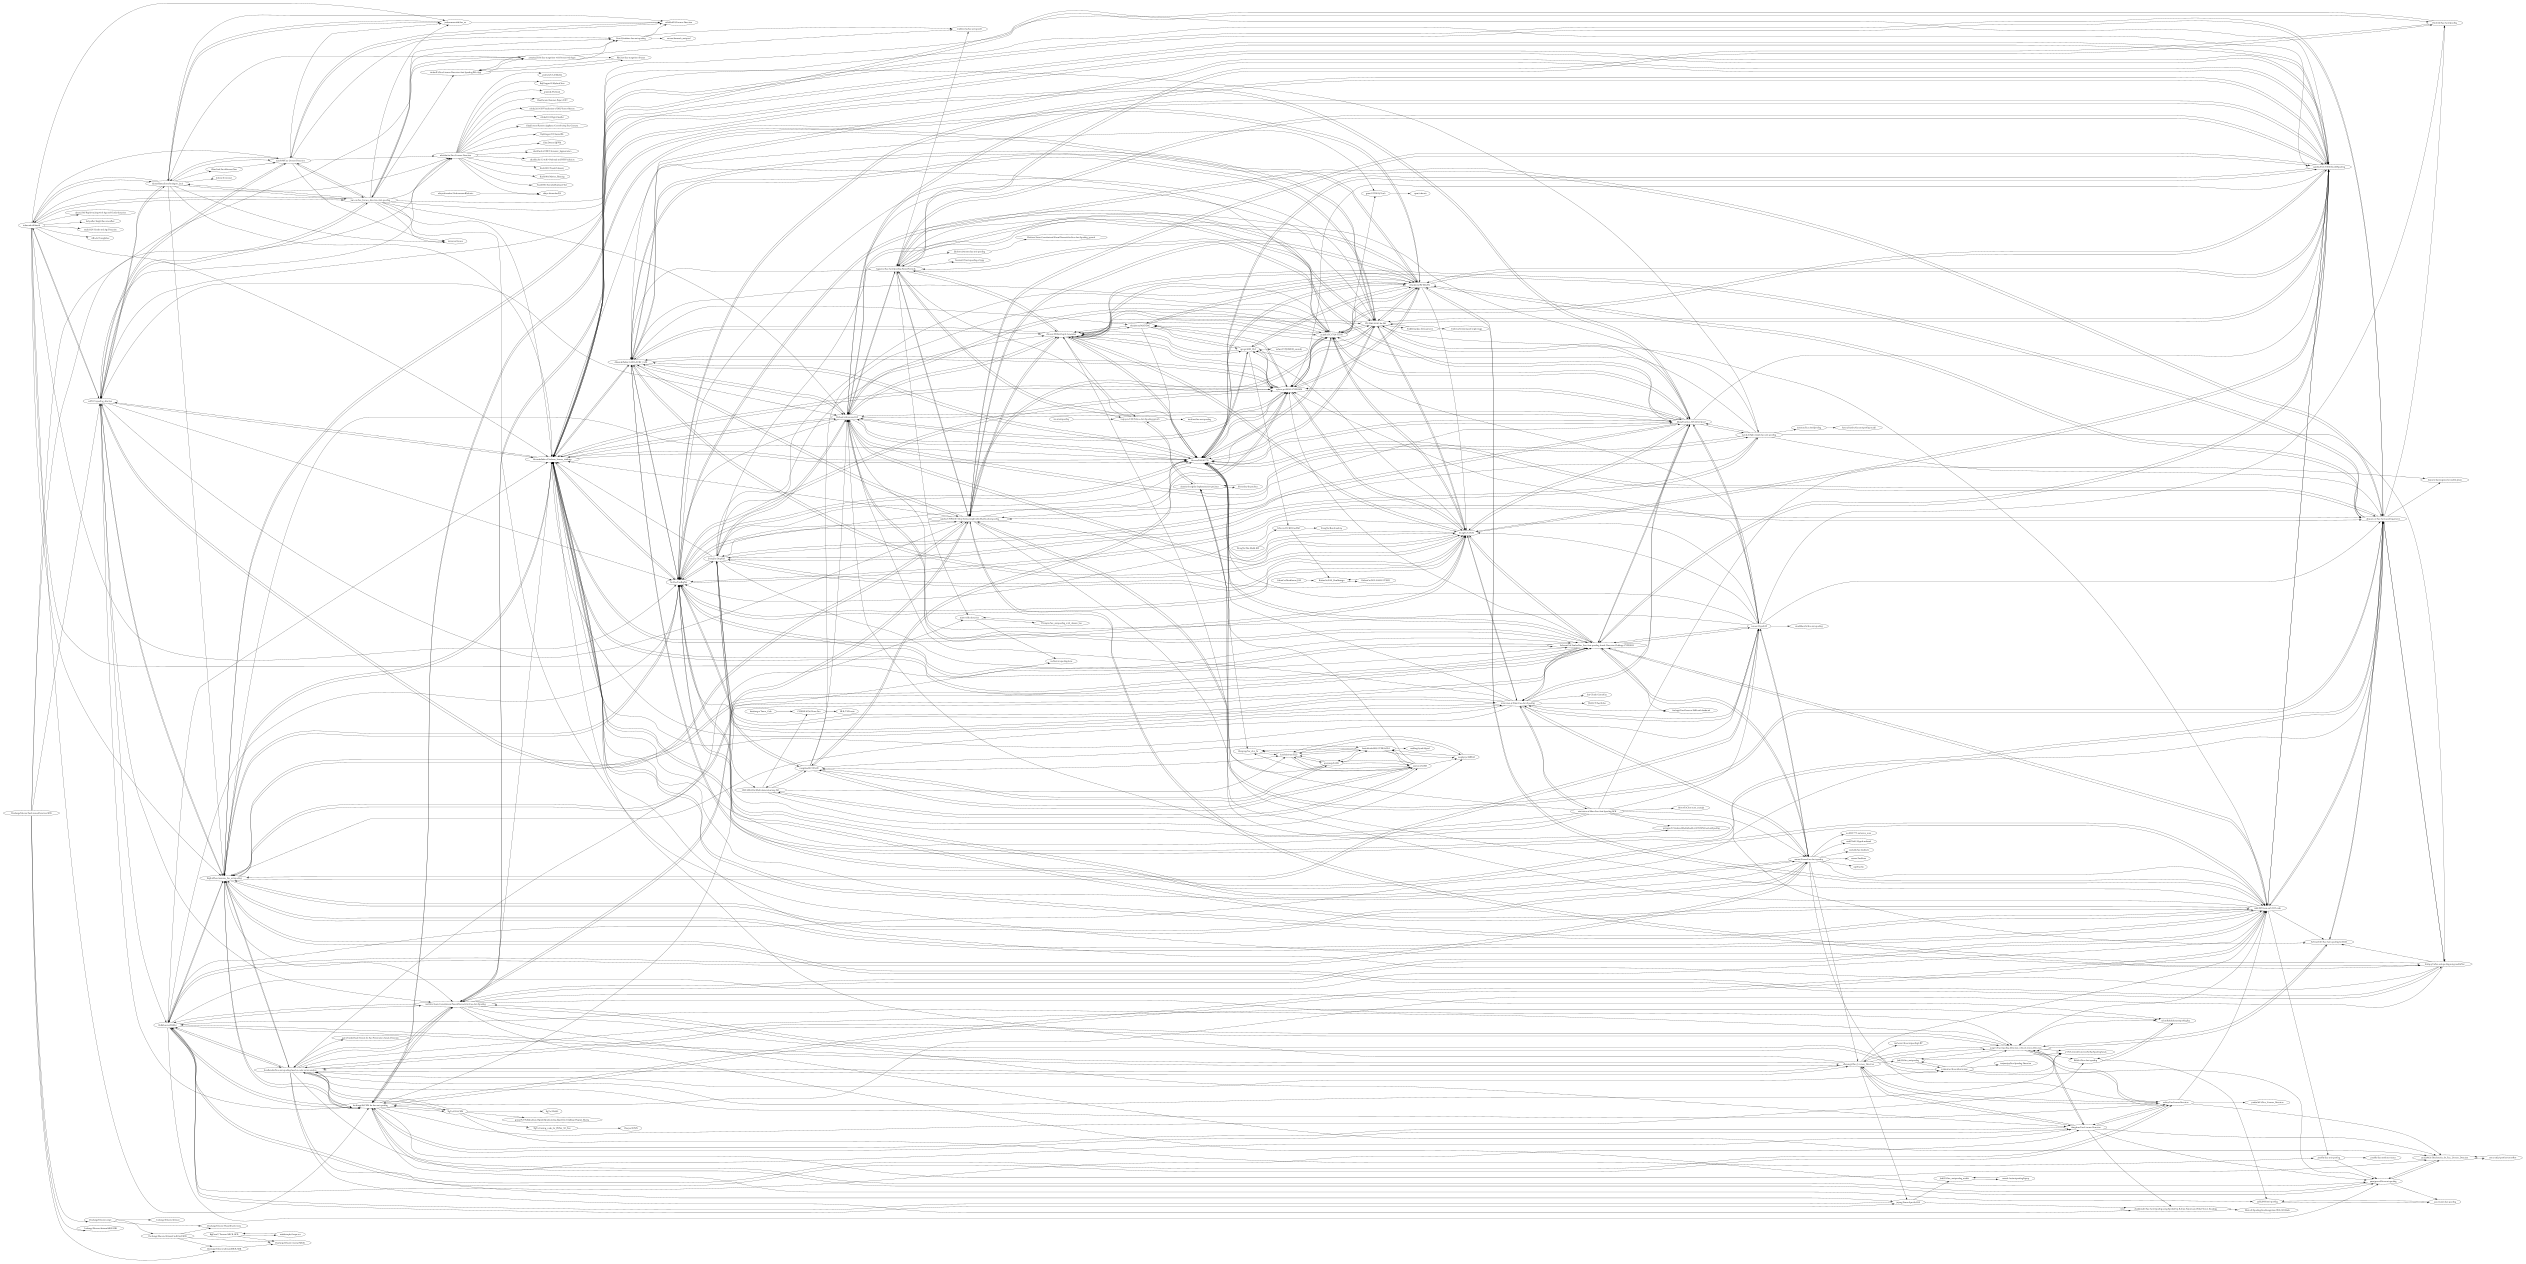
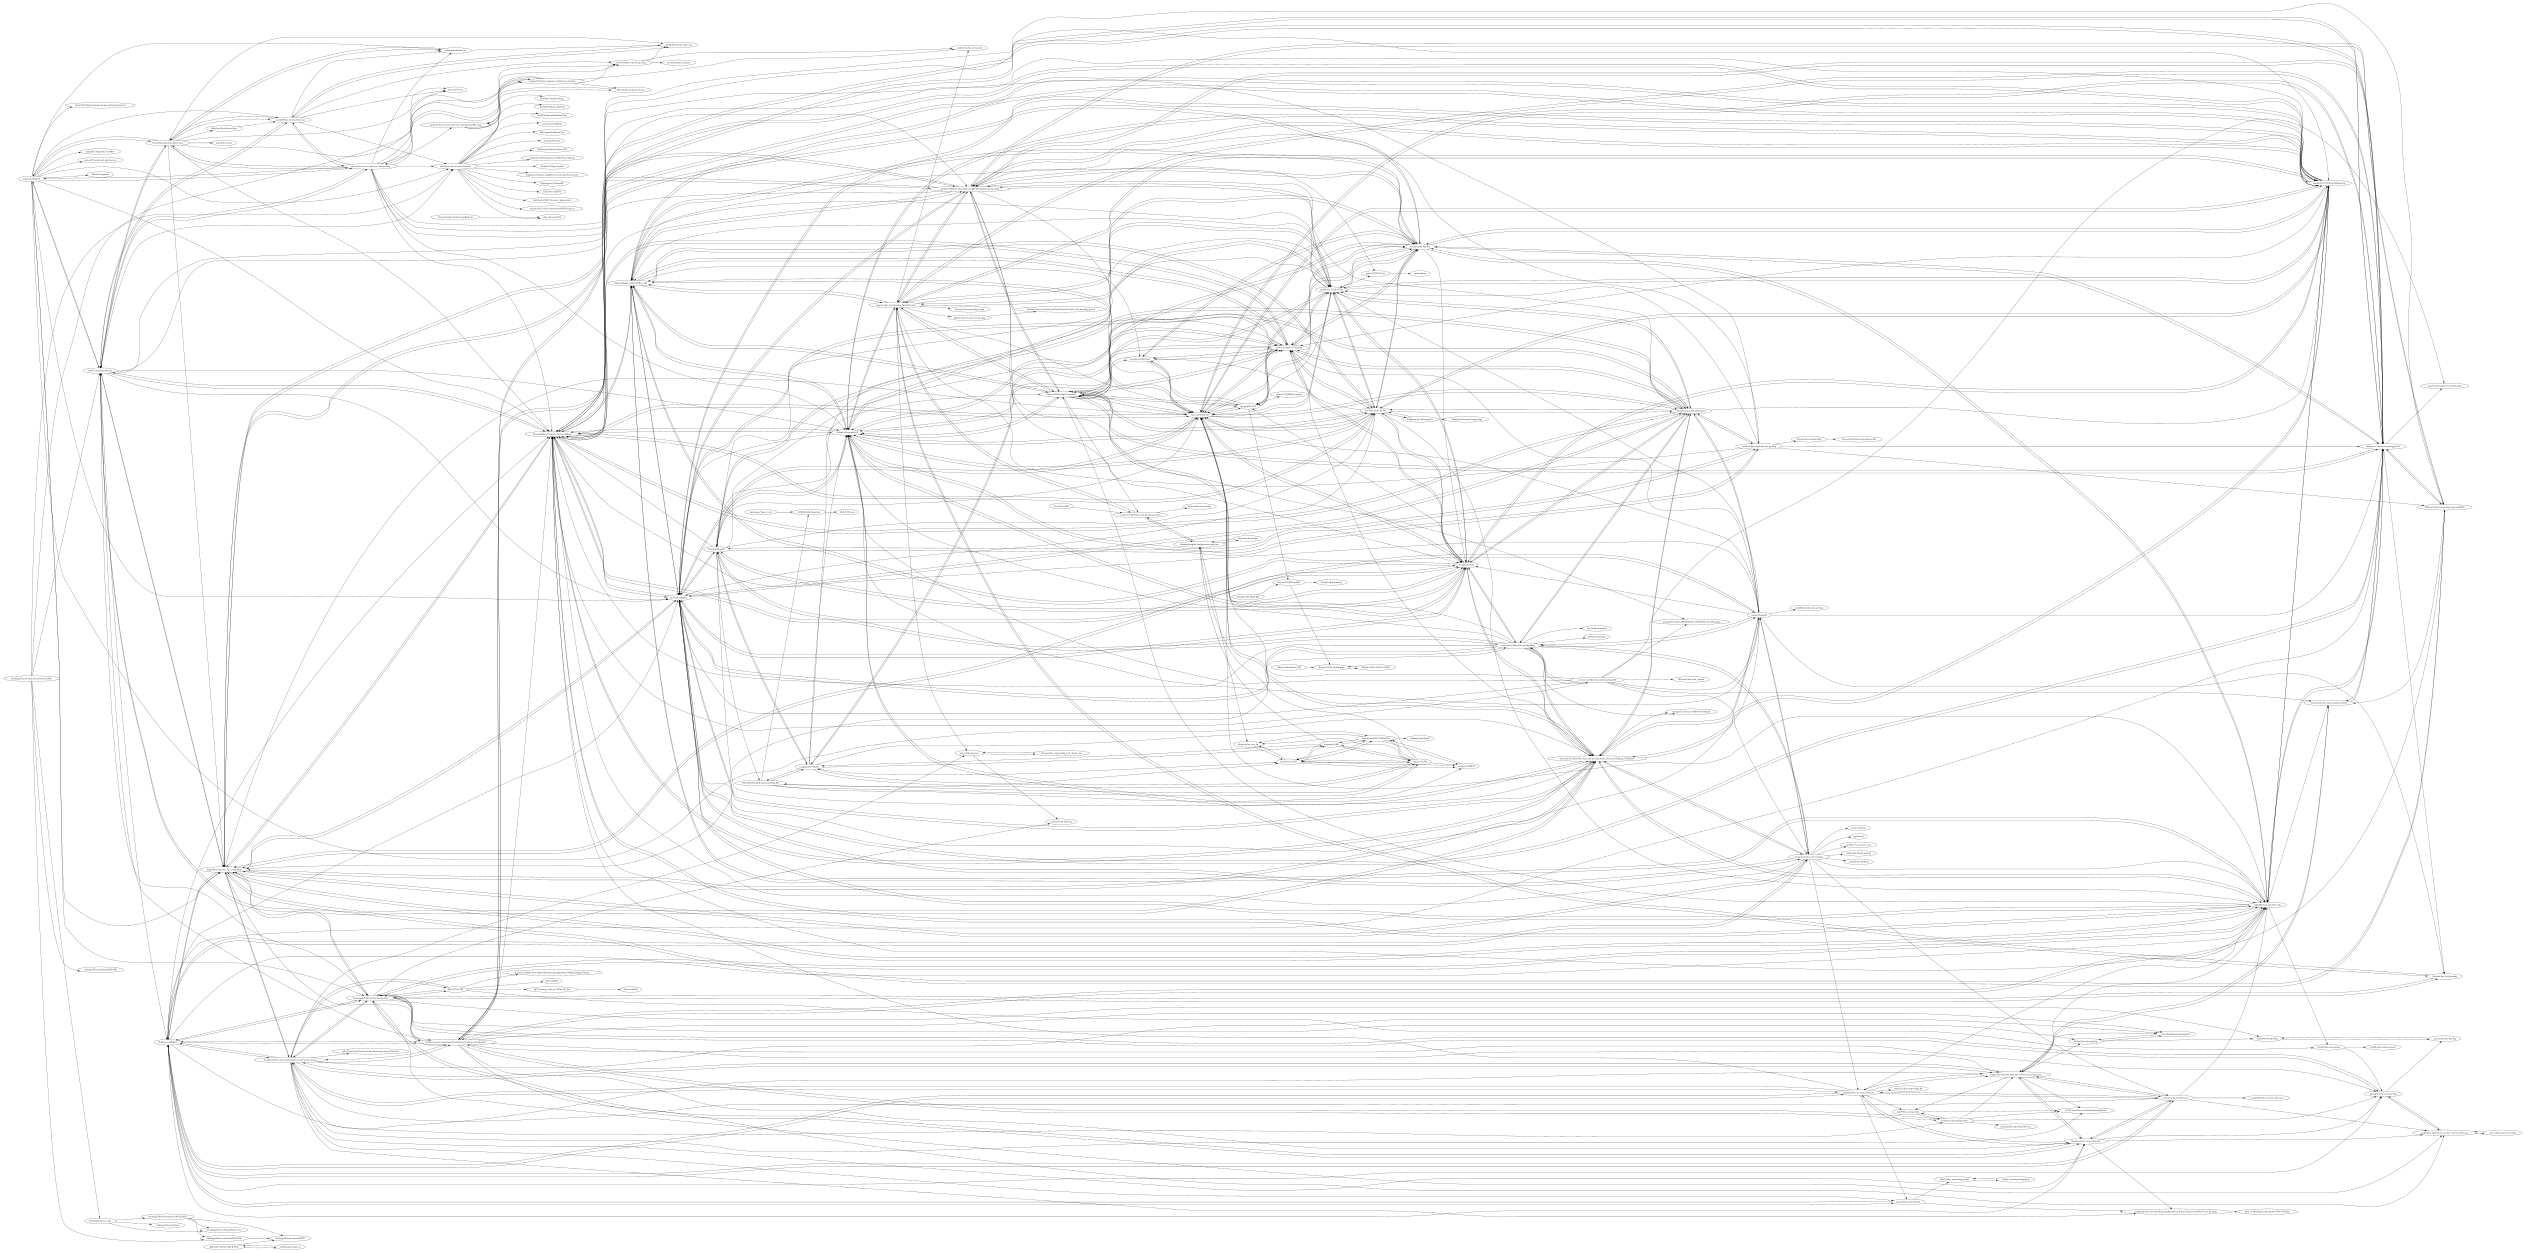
edge "AlexanderParkin/CASIA-SURF_CeFA" -> "huguesva/Face-Anti-Spoofing-Neural-Network": added
edge "dinhquy94/face-antispoofing-using-mobileNet" -> "houliang428/CNN-for-face-anti-spoofing": removed
